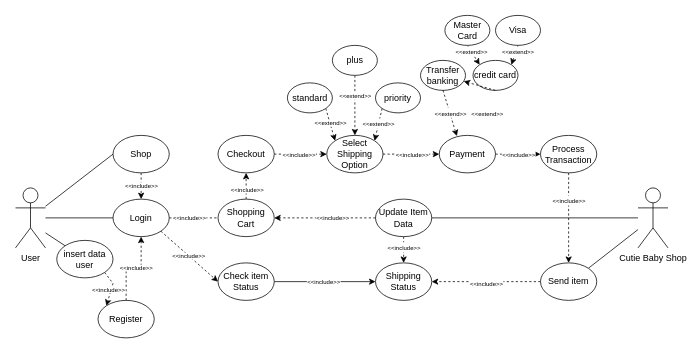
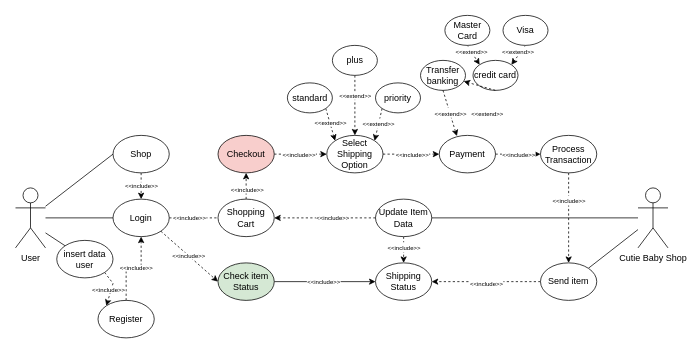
node "Visa": moved (518, 30) -> (525, 30)
node "Checkout": fillcolor #ffffff -> #f8cecc
node "Check item Status": fillcolor #ffffff -> #d5e8d4
